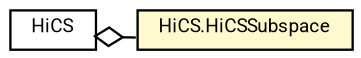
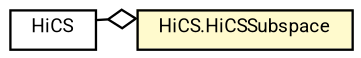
edge "HiCS.HiCSSubspace" -> "HiCS": reversed
